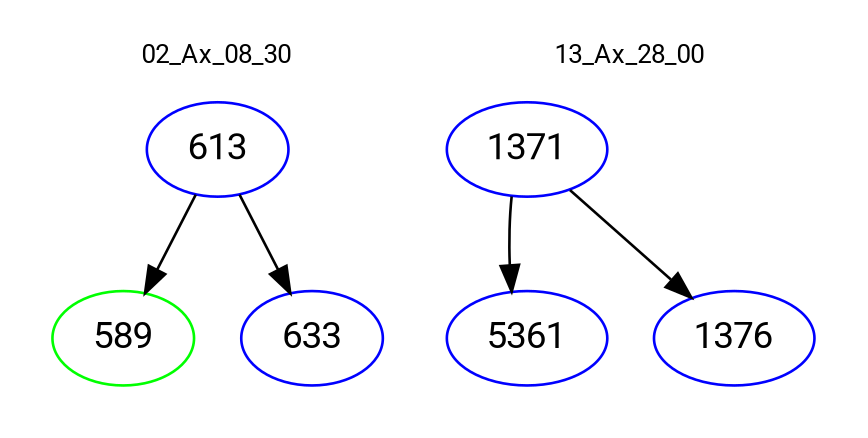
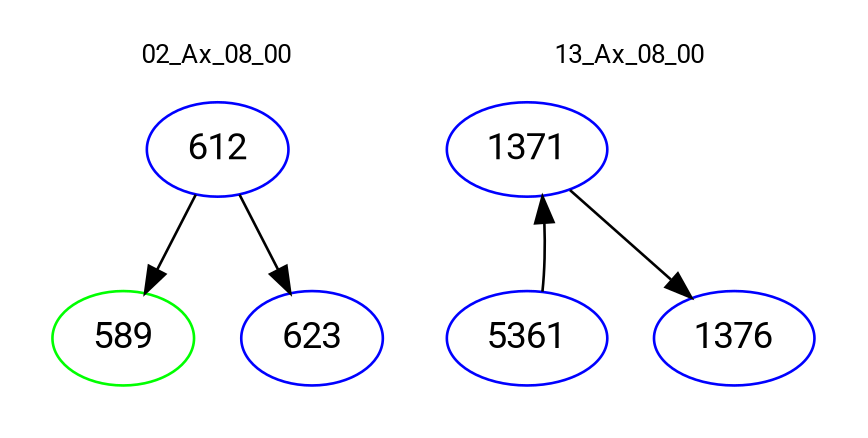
cluster "02_Ax_08_30": label "02_Ax_08_30" -> "02_Ax_08_00"
cluster "13_Ax_28_00": label "13_Ax_28_00" -> "13_Ax_08_00"
node "613": label "613" -> "612"
edge "1371" -> "5361": reversed
node "633": label "633" -> "623"
